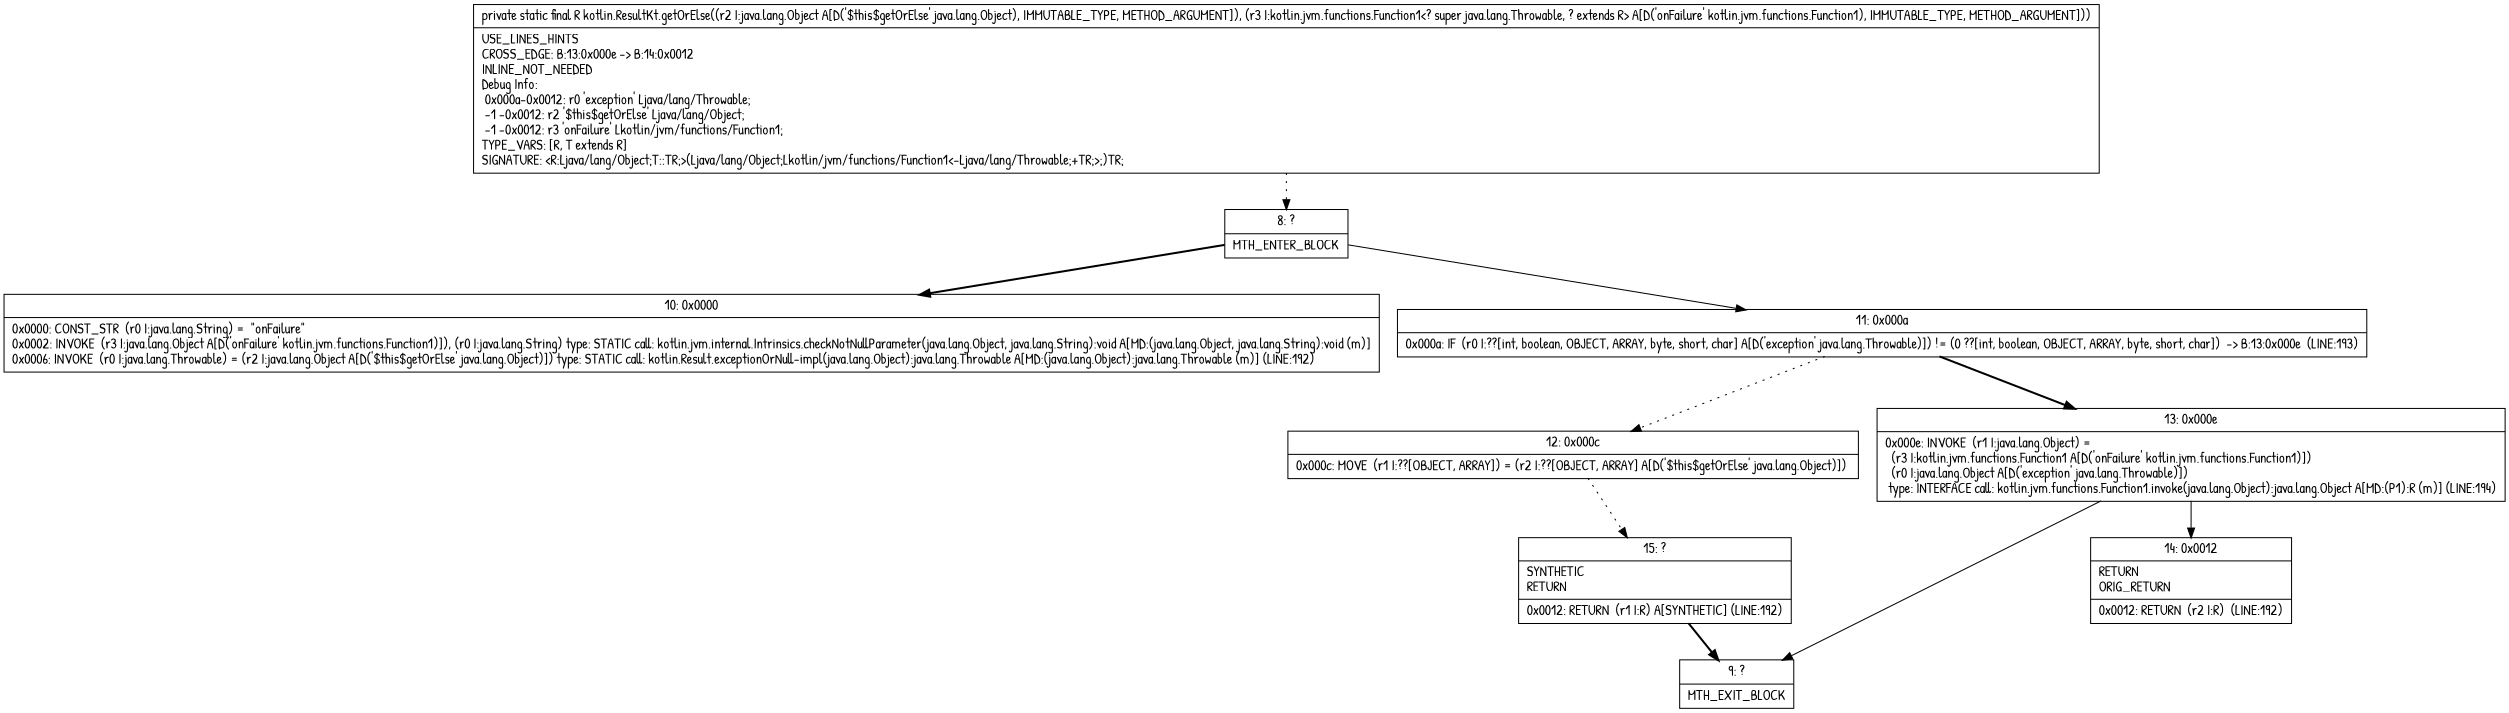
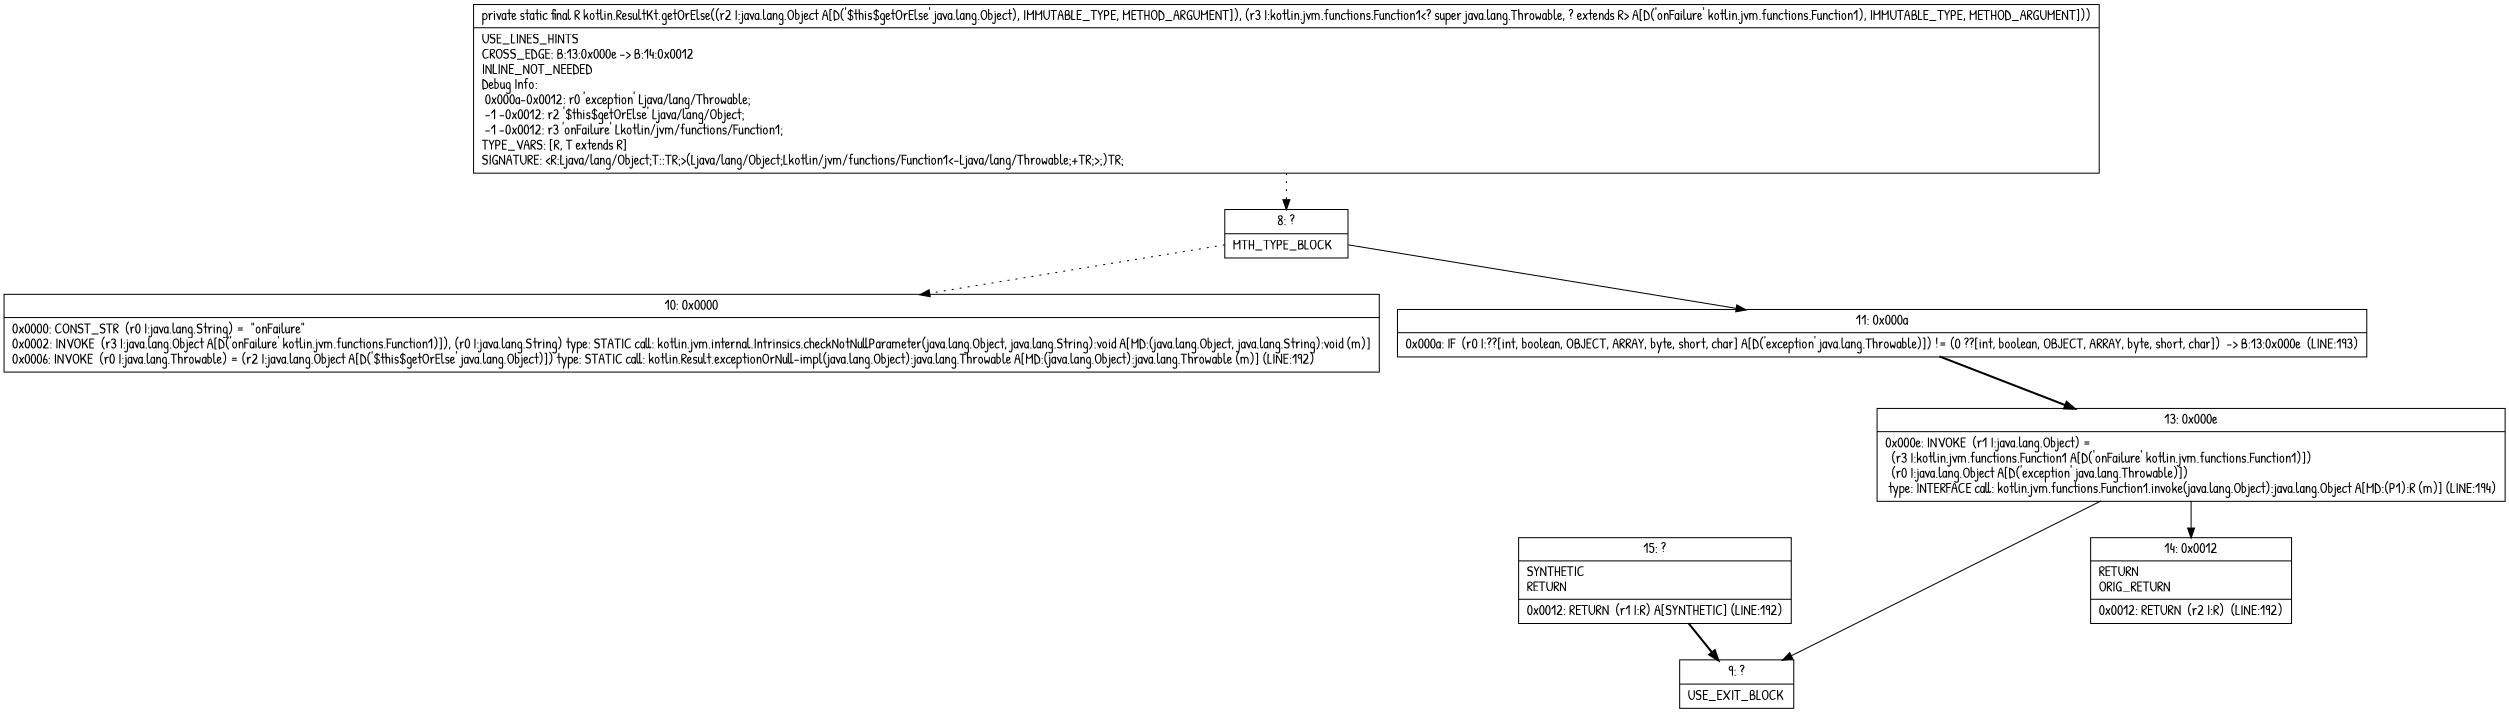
node "8: ?": text "MTH_ENTER_BLOCK" -> "MTH_TYPE_BLOCK"
edge "8: ?" -> "10: 0x0000": style bold -> dotted
node "12: 0x000c": removed
node "9: ?": text "MTH_EXIT_BLOCK" -> "USE_EXIT_BLOCK"
